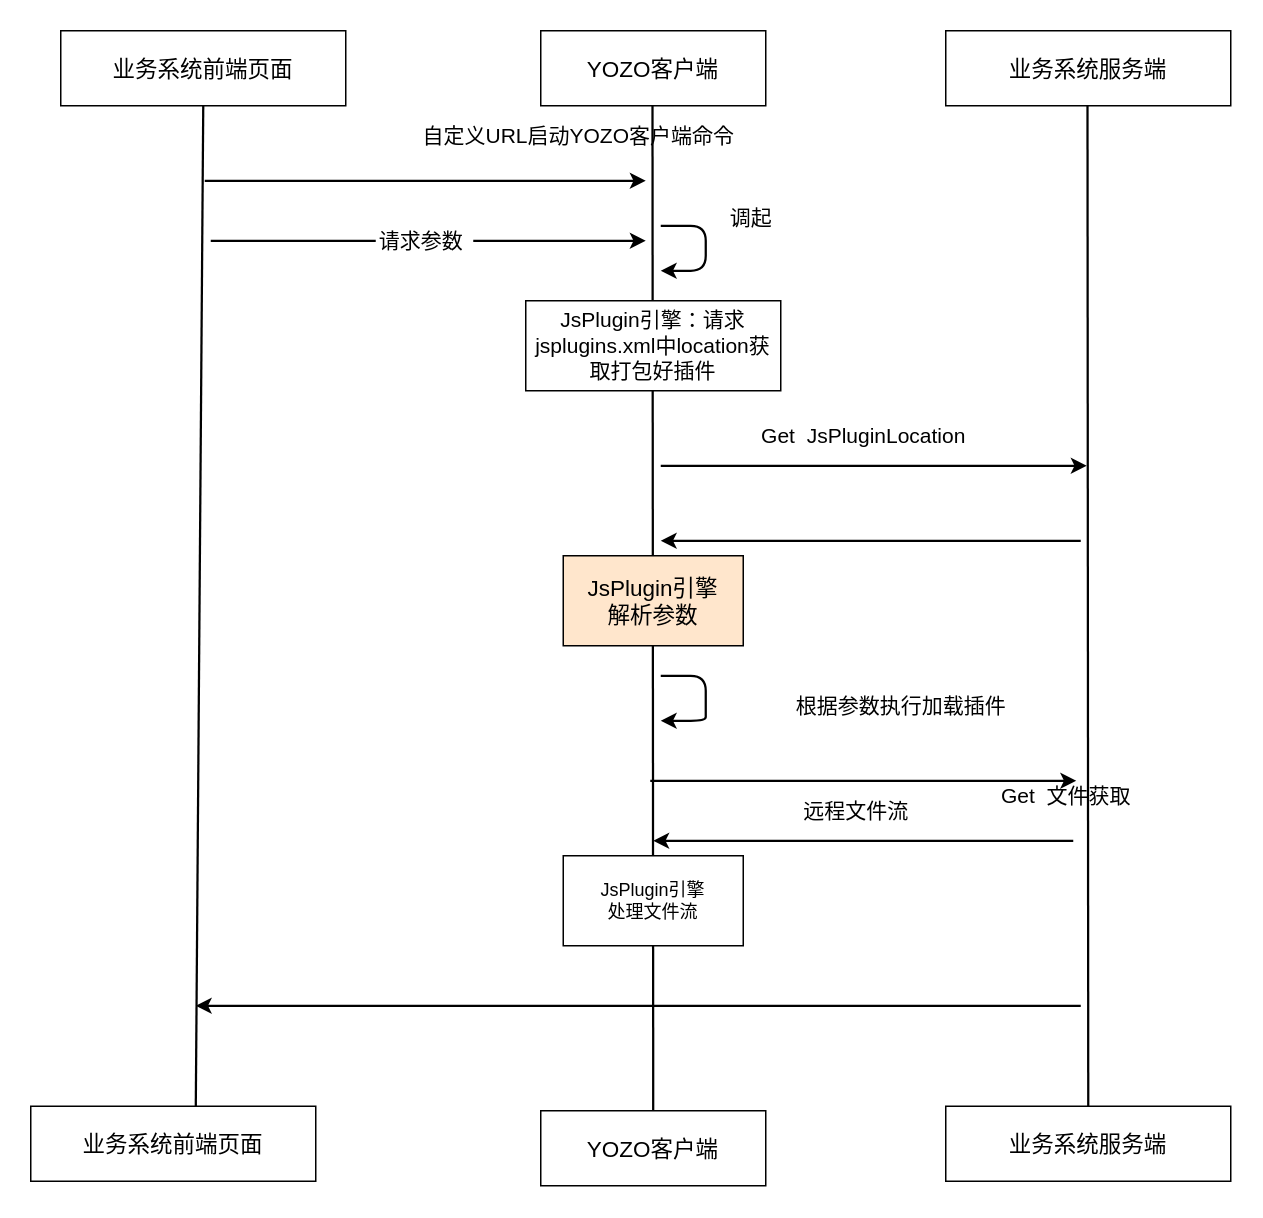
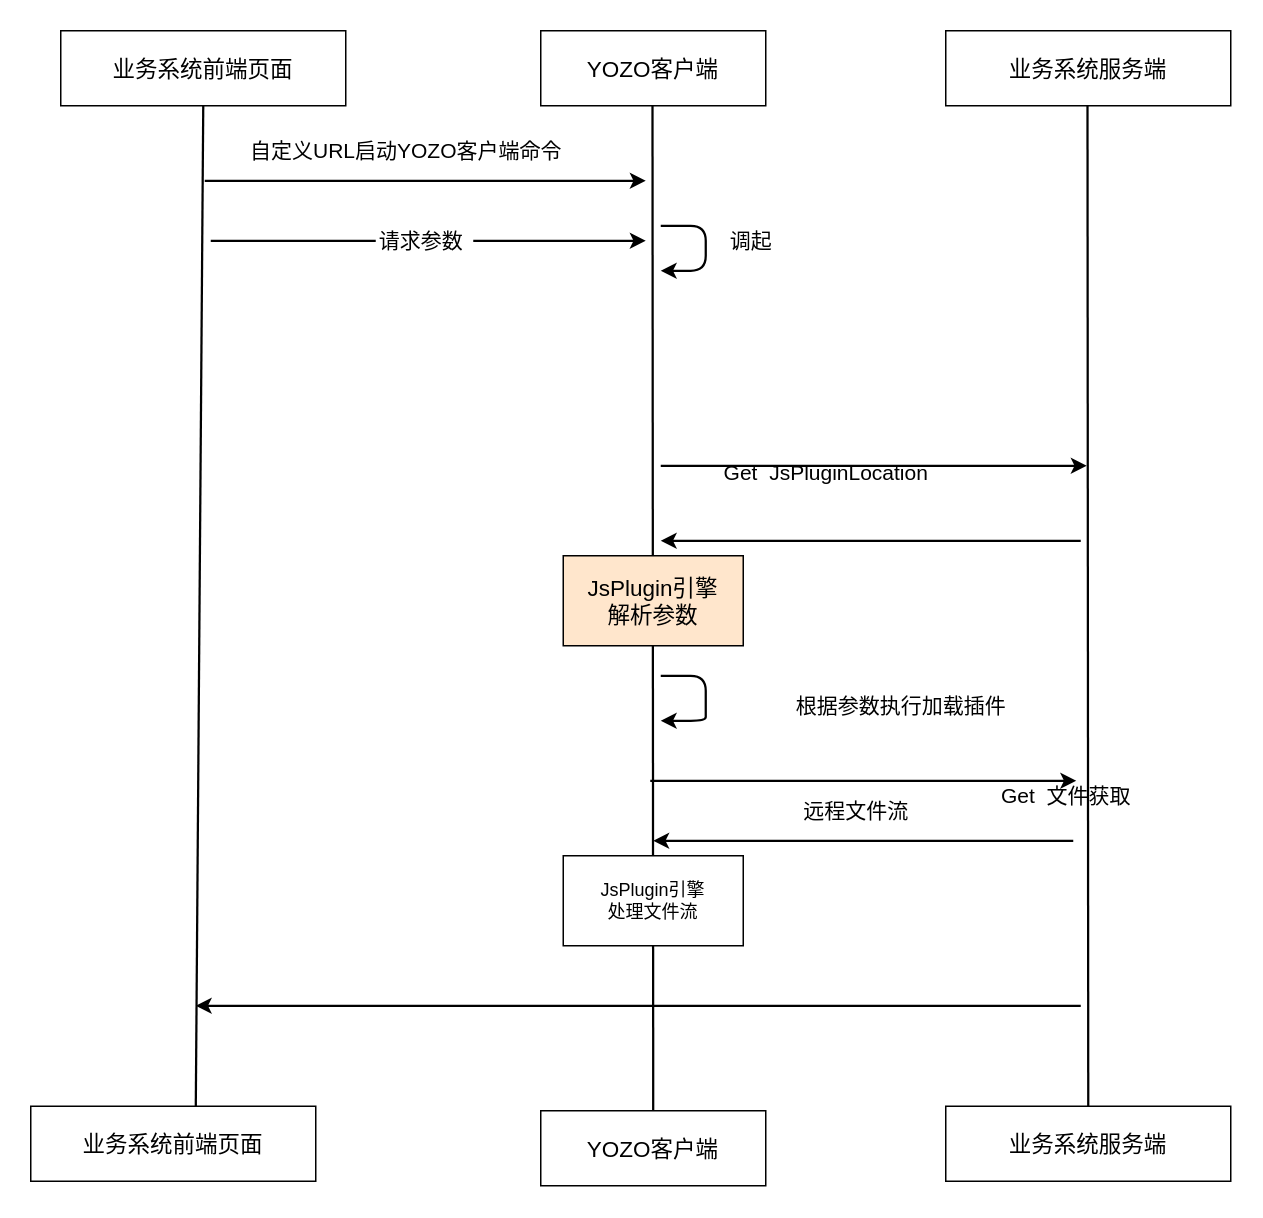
node "自定义URL启动YOZO客户端命令": moved (578, 136) -> (406, 151)
node "调起": moved (751, 218) -> (751, 241)
node "JsPlugin引擎：请求jsplugins.xml中location获取打包好插件": removed
node "Get JsPluginLocation": moved (863, 436) -> (826, 473)
